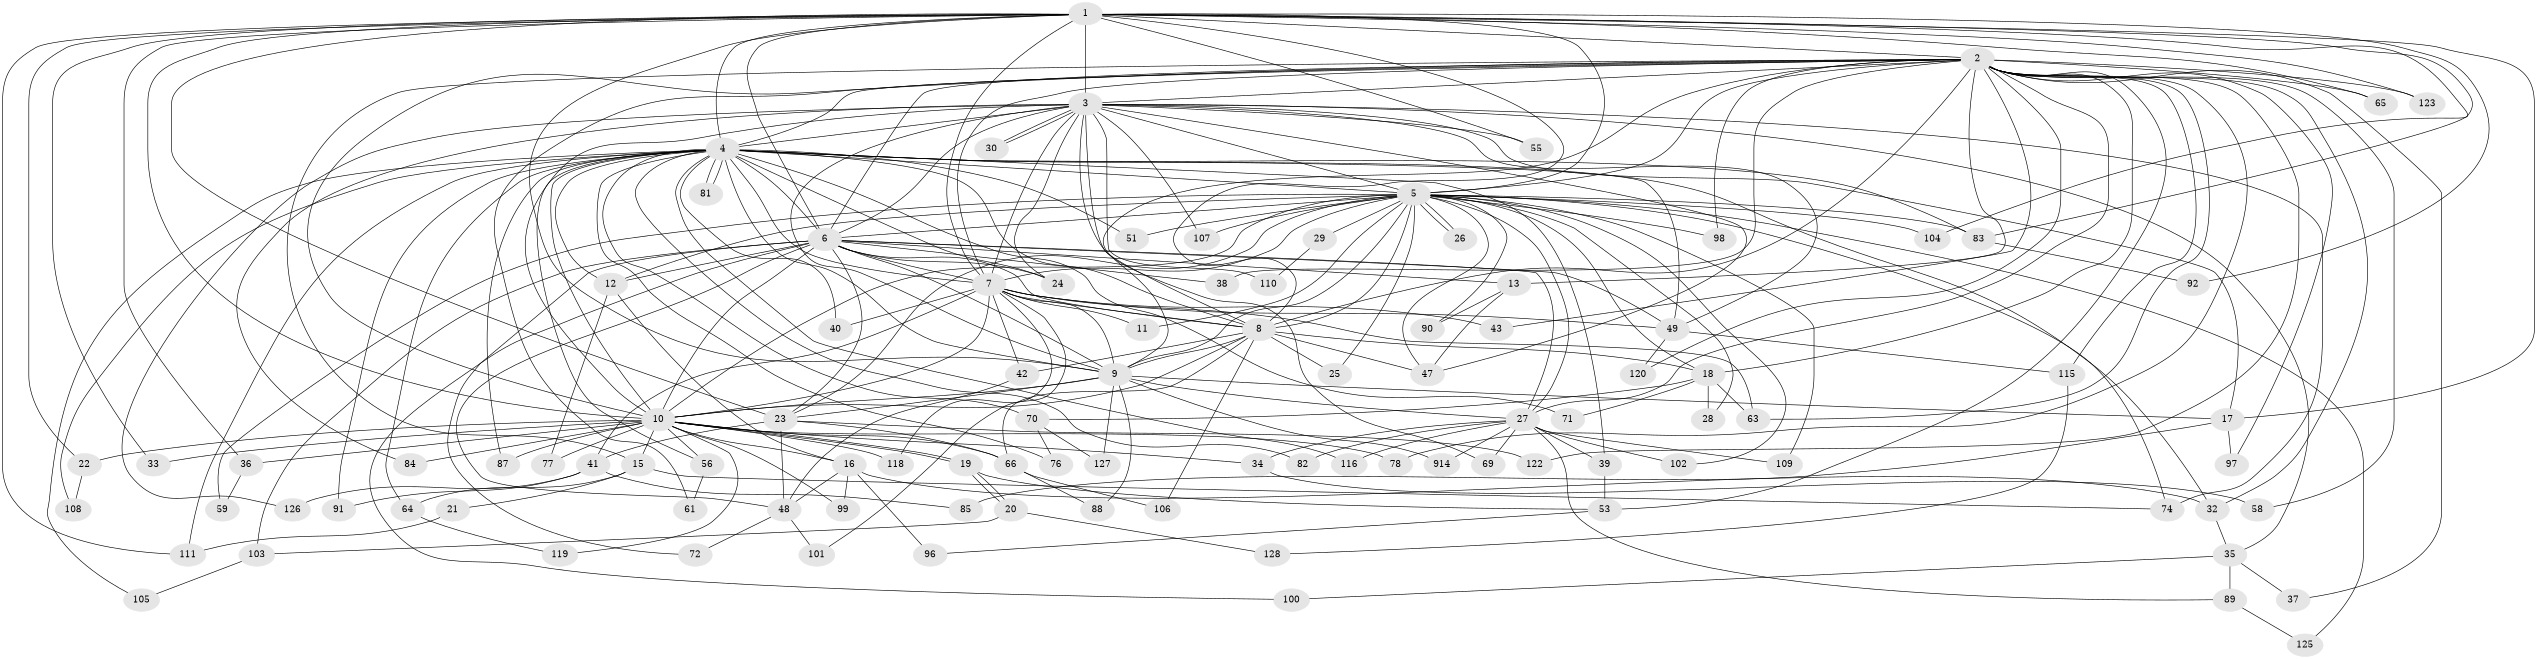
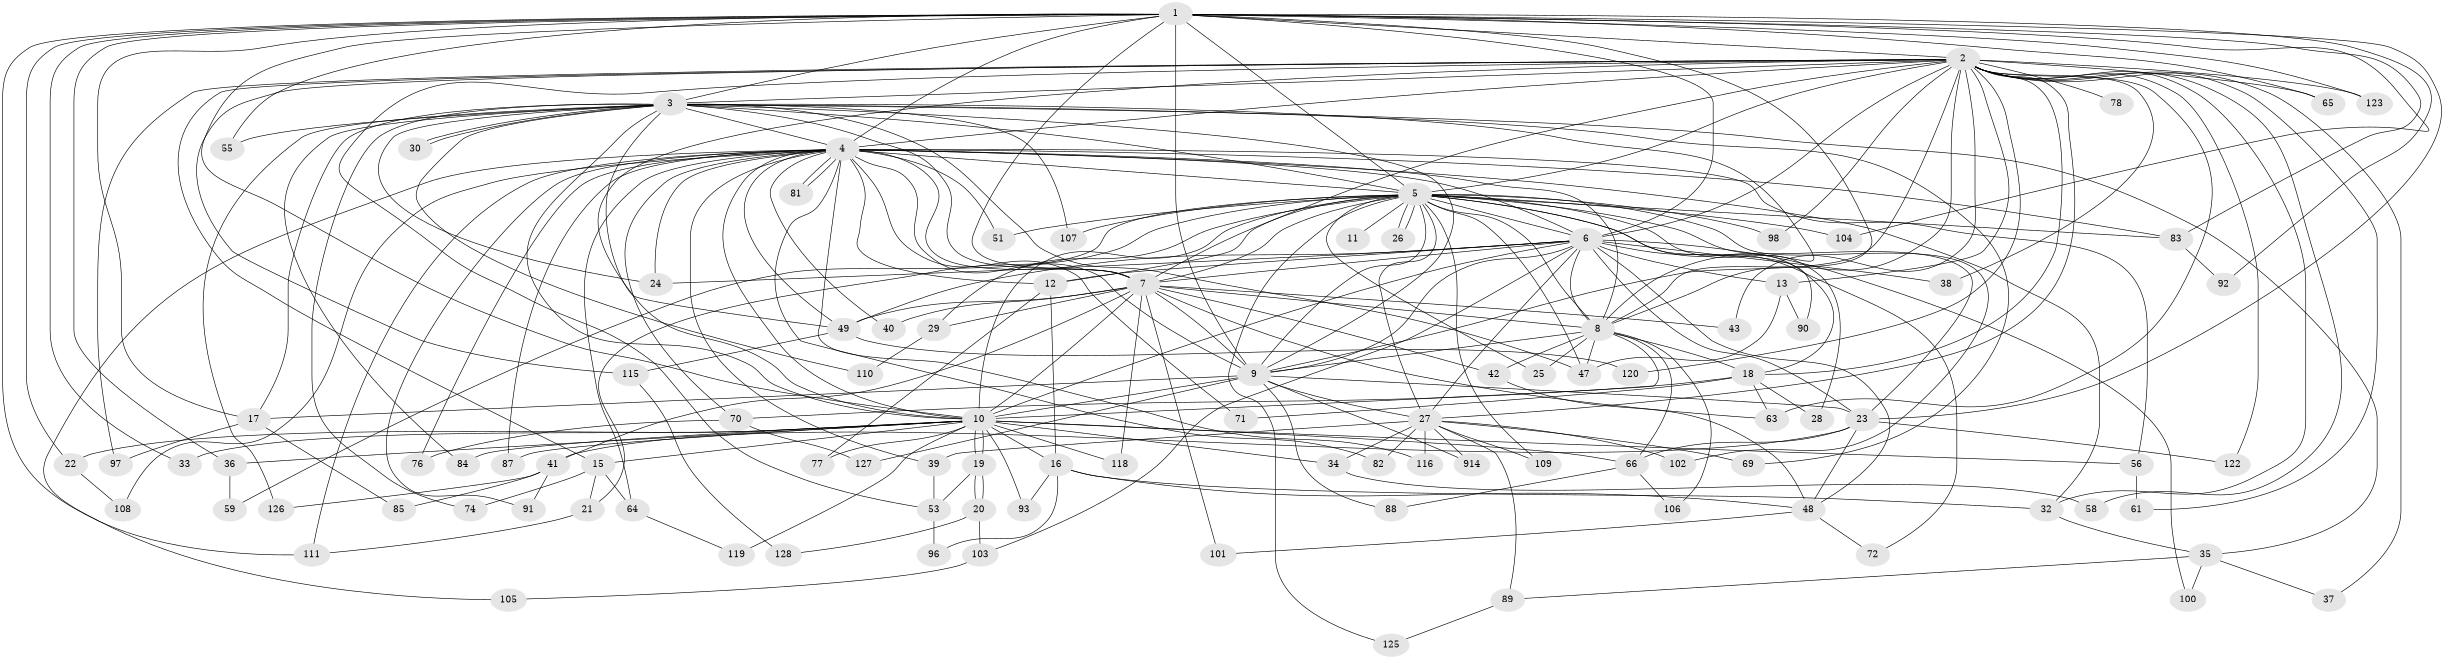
edge "3" -- "6": removed
edge "5" -- "74": now "5" -- "21"
edge "7" -- "11": now "7" -- "29"
edge "10" -- "78": removed
node "99": label "99" -> "93"
